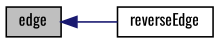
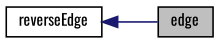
edge "reverseEdge" -> "edge": reversed
